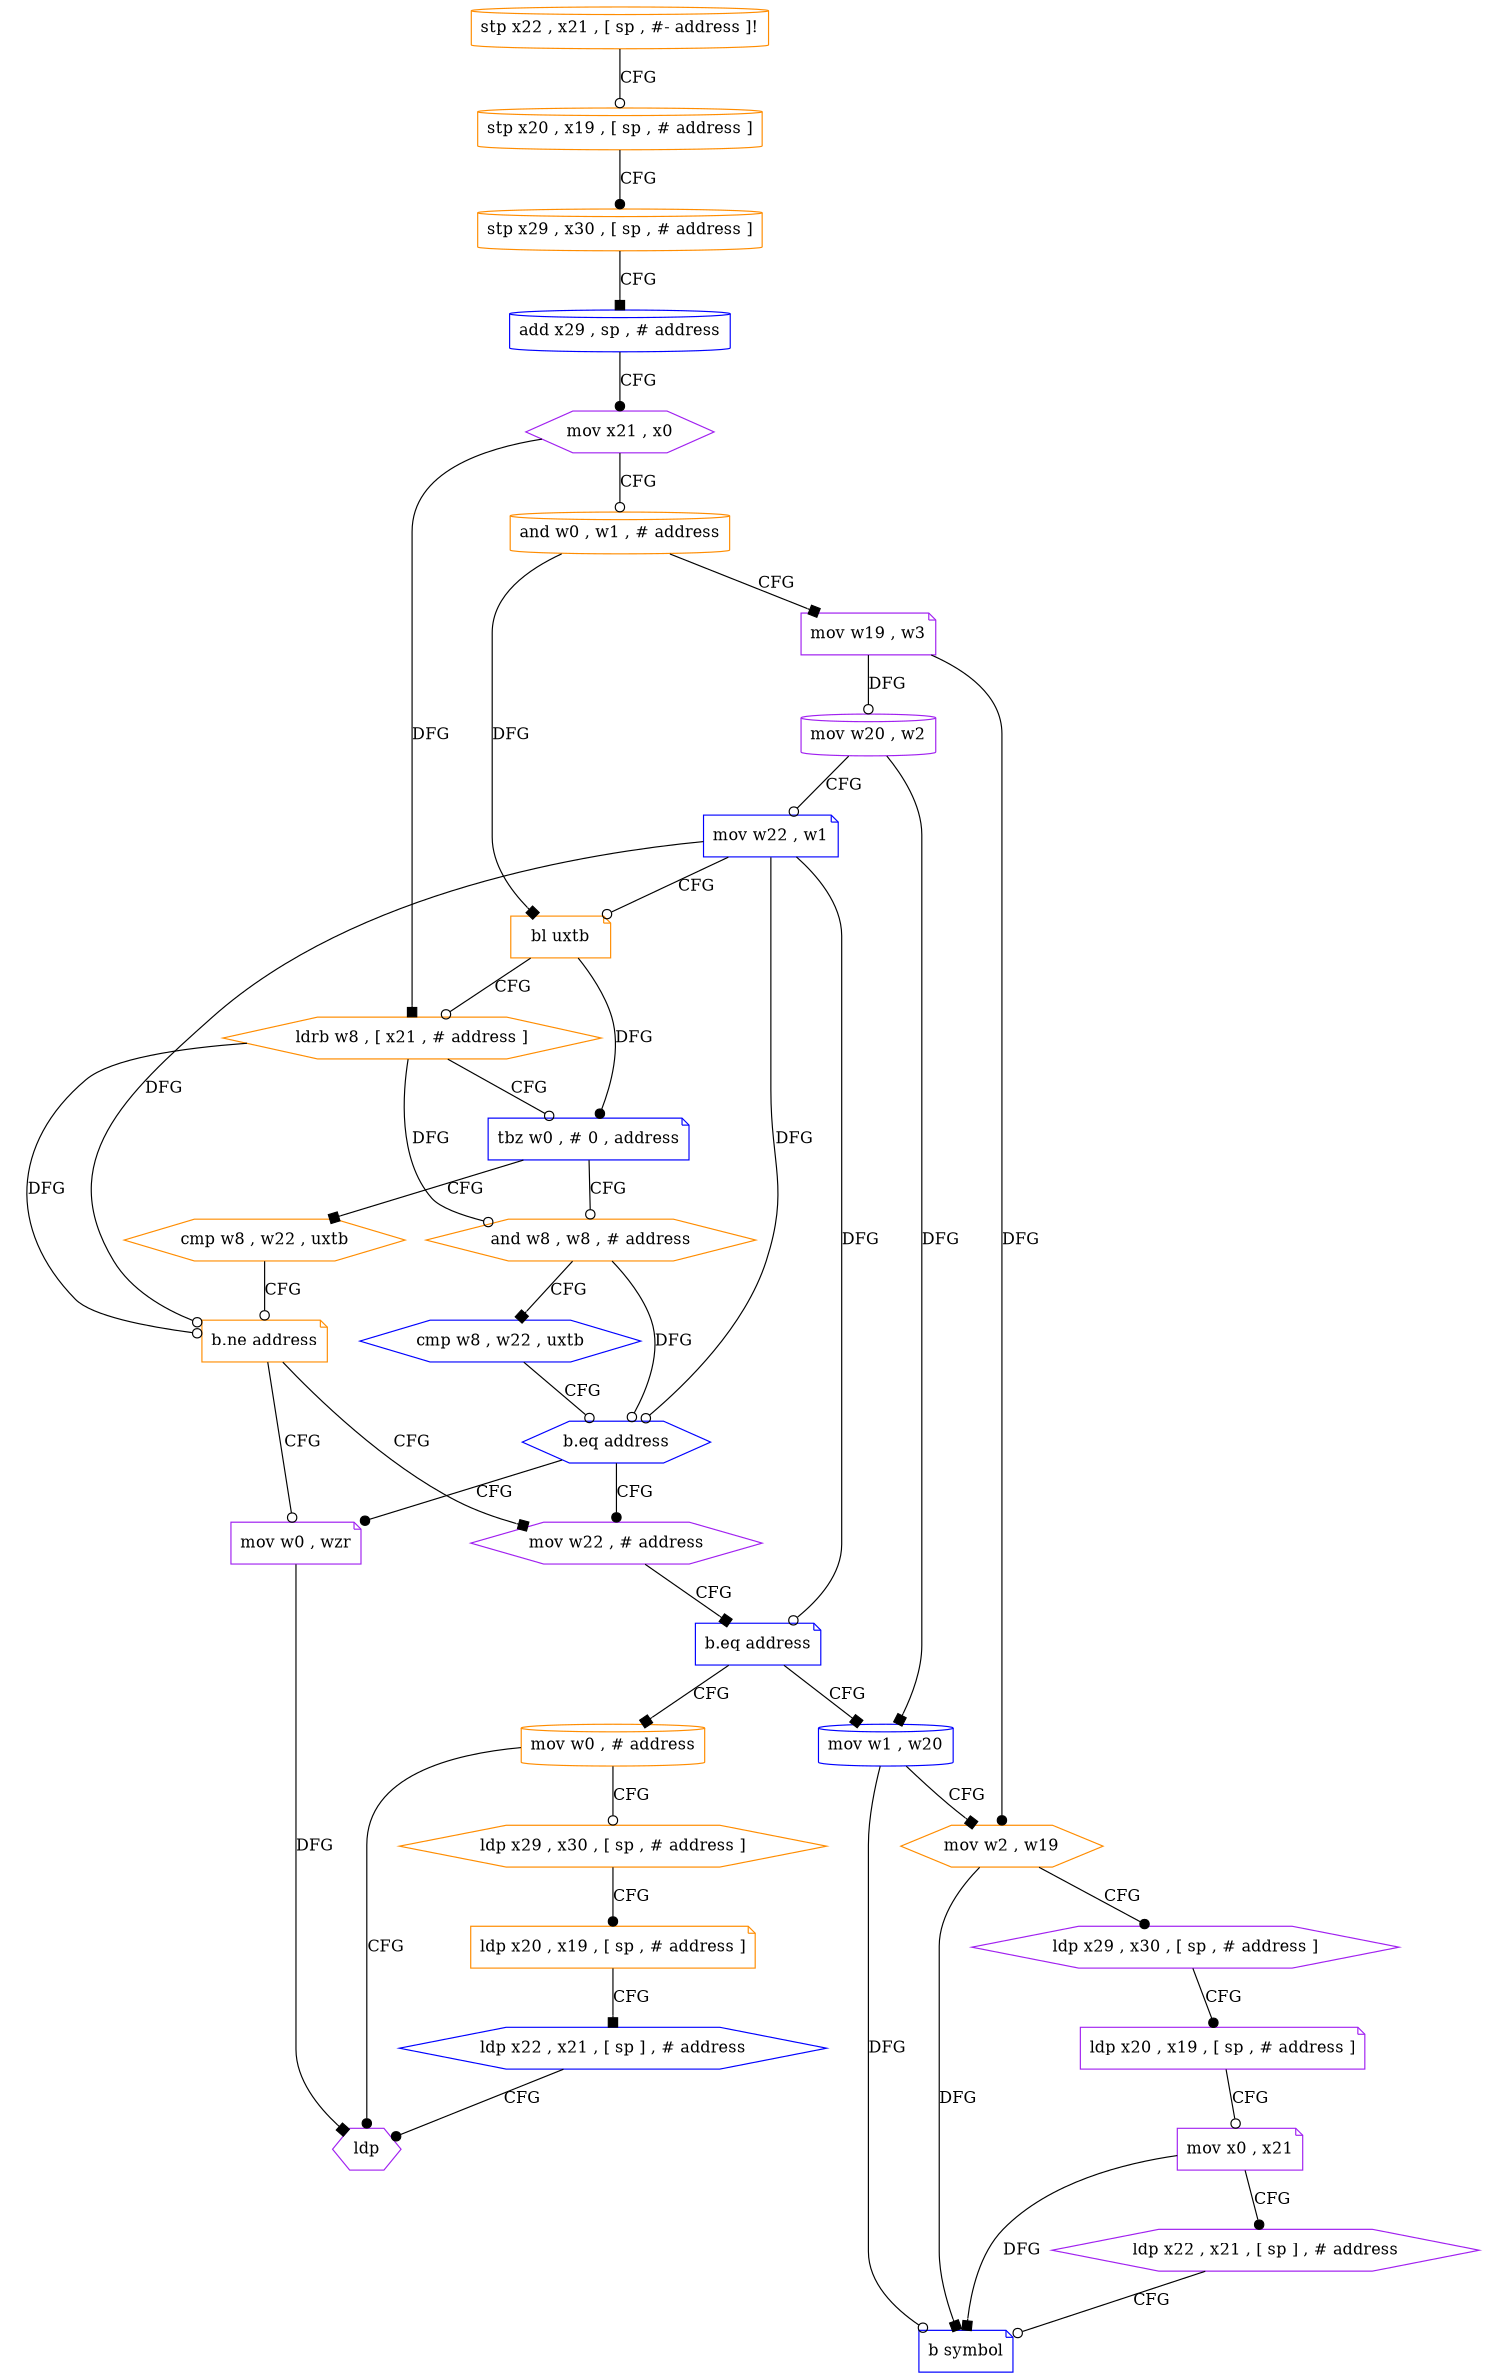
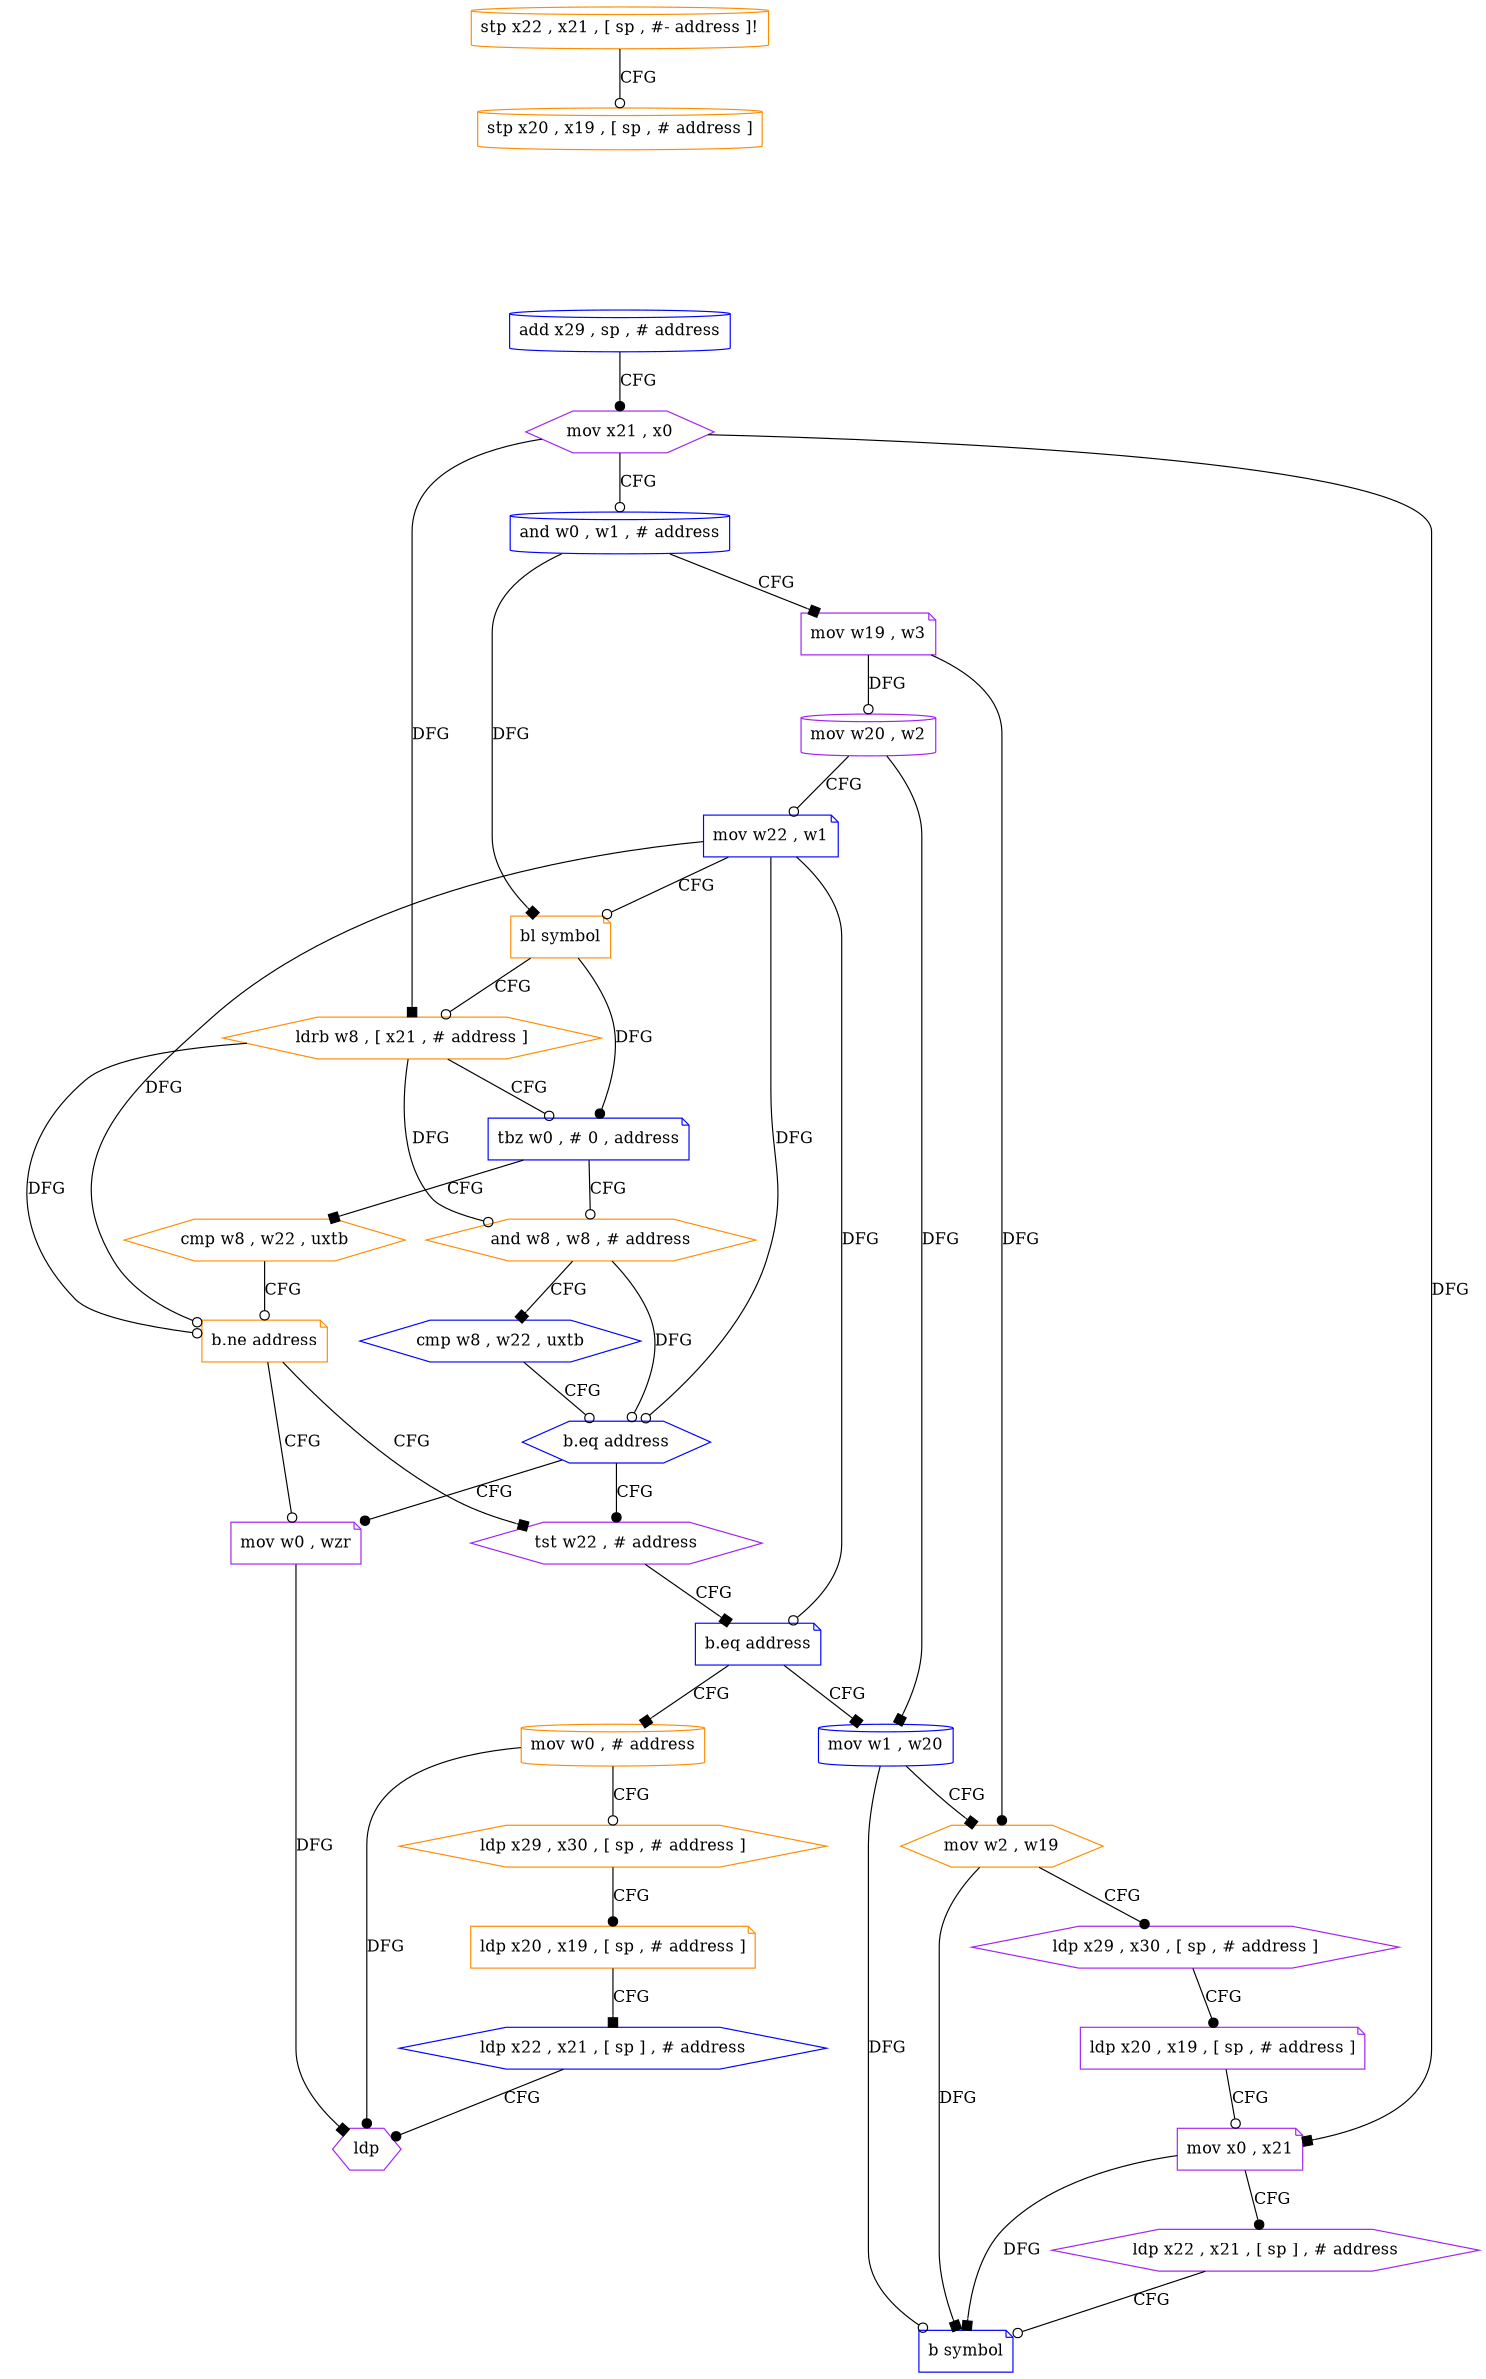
node "stp x29 , x30 , [ sp , # address ]": removed
node "and w0 , w1 , # address": color darkorange -> blue
node "bl uxtb": label "bl uxtb" -> "bl symbol"
edge "mov x21 , x0" -> "mov x0 , x21": added, label "DFG"
node "mov w22 , # address": label "mov w22 , # address" -> "tst w22 , # address"
edge "mov w0 , # address" -> "ldp": label "CFG" -> "DFG"
